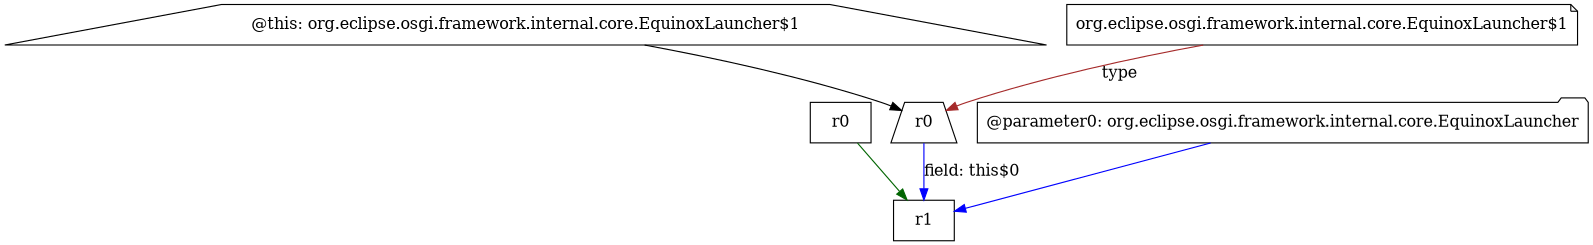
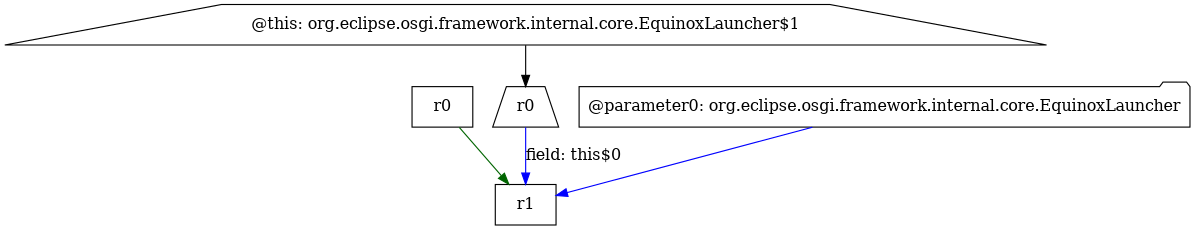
node "org.eclipse.osgi.framework.internal.core.EquinoxLauncher$1": removed
